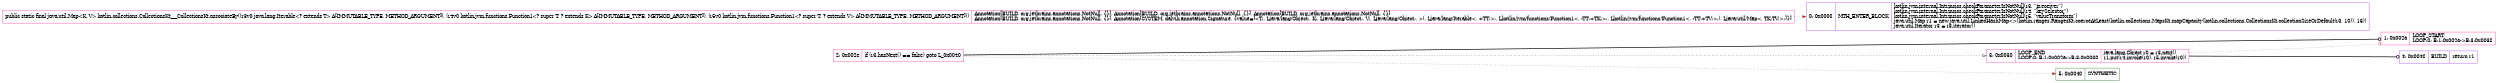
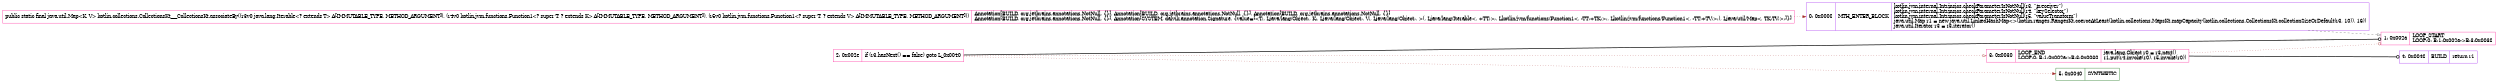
edge "0: 0x0000" -> "1: 0x002a": added
edge "2: 0x002e" -> "3: 0x0030": color black -> brown
